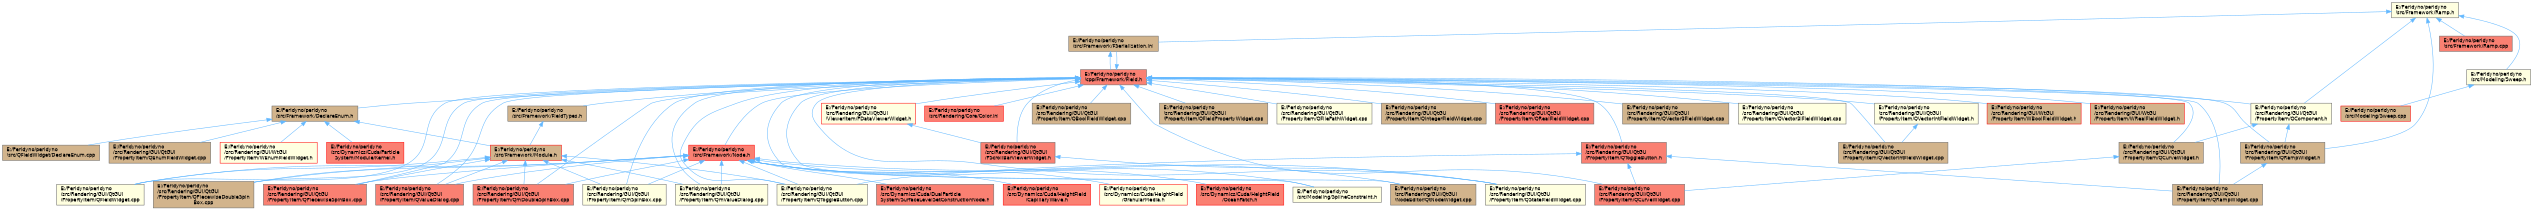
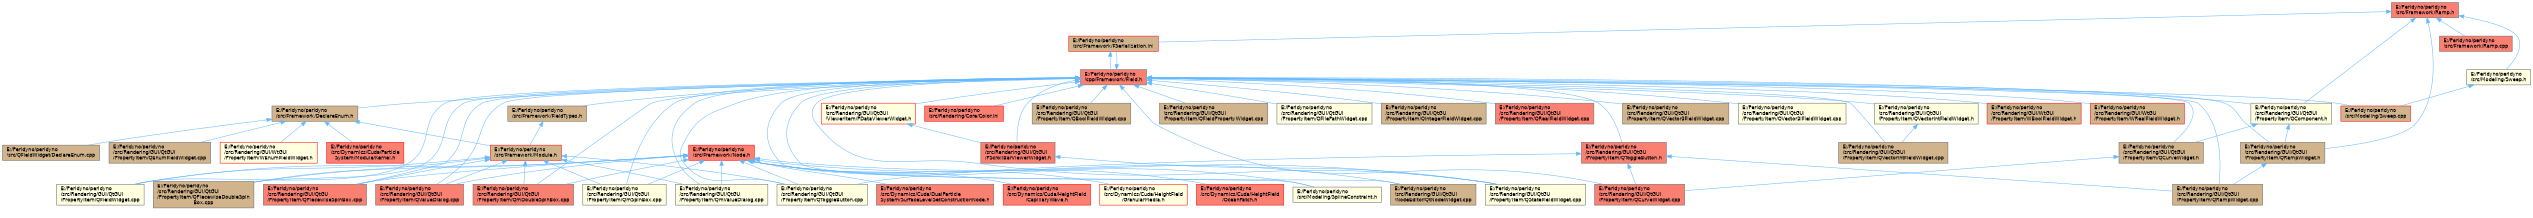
node "E:/Peridyno/peridyno /src/Framework/Ramp.h": fillcolor lightyellow -> salmon
node "E:/Peridyno/peridyno /src/Framework/FSerialization.inl": color grey40 -> red
edge "E:/Peridyno/peridyno /src/Framework/Node.h" -> "E:/Peridyno/peridyno /cpp/Framework/Field.h": now "E:/Peridyno/peridyno /src/Modeling/Sweep.cpp" -> "E:/Peridyno/peridyno /cpp/Framework/Field.h"
